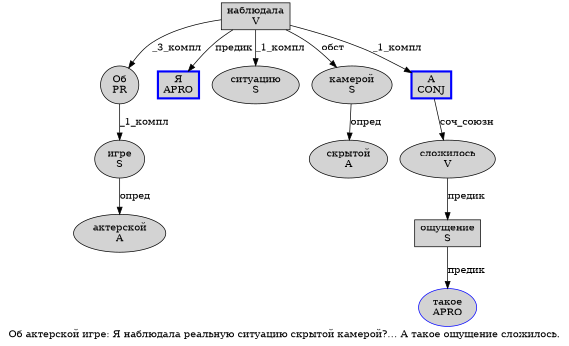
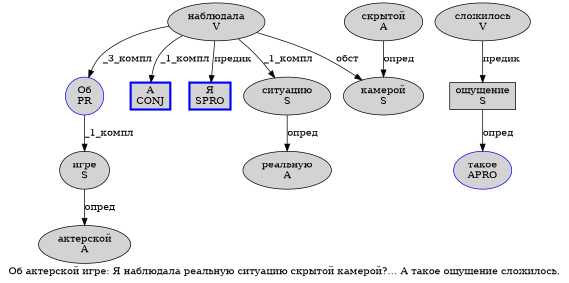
node "наблюдала V": shape box -> ellipse
node "Об PR": color black -> blue
node "Я APRO": label "Я APRO" -> "Я SPRO"
edge "А CONJ" -> "сложилось V": removed, label "соч_союзн"
edge "камерой S" -> "скрытой A": reversed
node "реальную A": added
edge "ощущение S" -> "такое APRO": label "предик" -> "опред"
